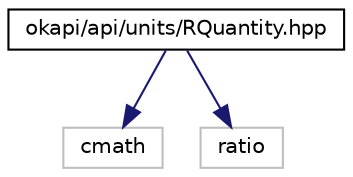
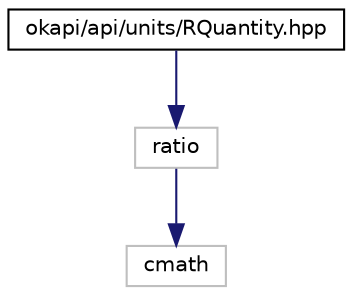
edge "okapi/api/units/RQuantity.hpp" -> "cmath": now "ratio" -> "cmath"
